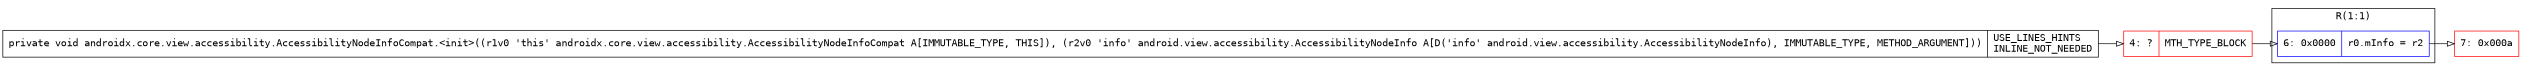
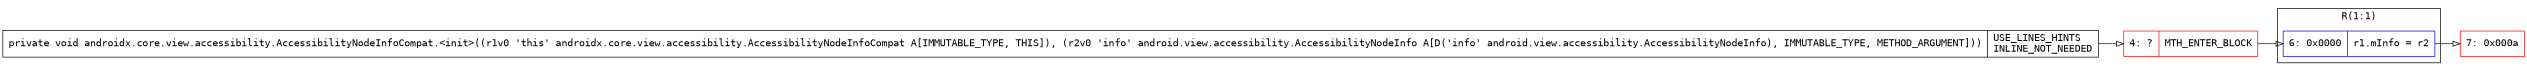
node "4: ?": text "MTH_TYPE_BLOCK" -> "MTH_ENTER_BLOCK"
node "6: 0x0000": text "r0.mInfo = r2" -> "r1.mInfo = r2"
